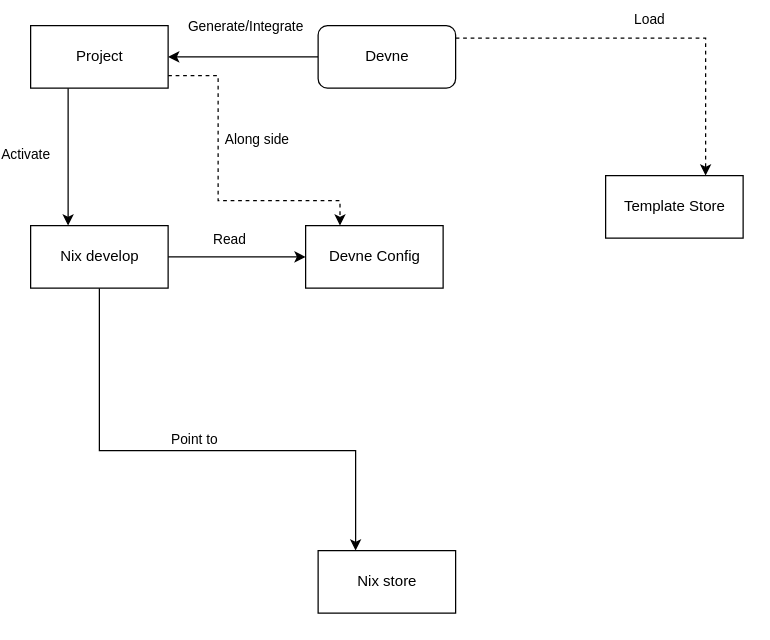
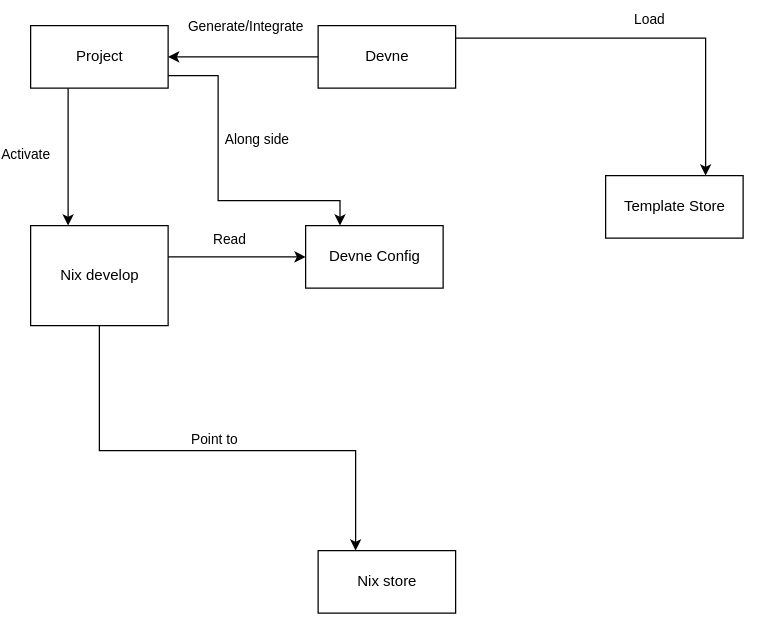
edge "Devne" -> "Template Store": style dashed -> solid
node "Devne": shape rounded rectangle -> rectangle
edge "Project" -> "Devne Config": style dashed -> solid
node "Nix develop": size 138x63 -> 138x100
